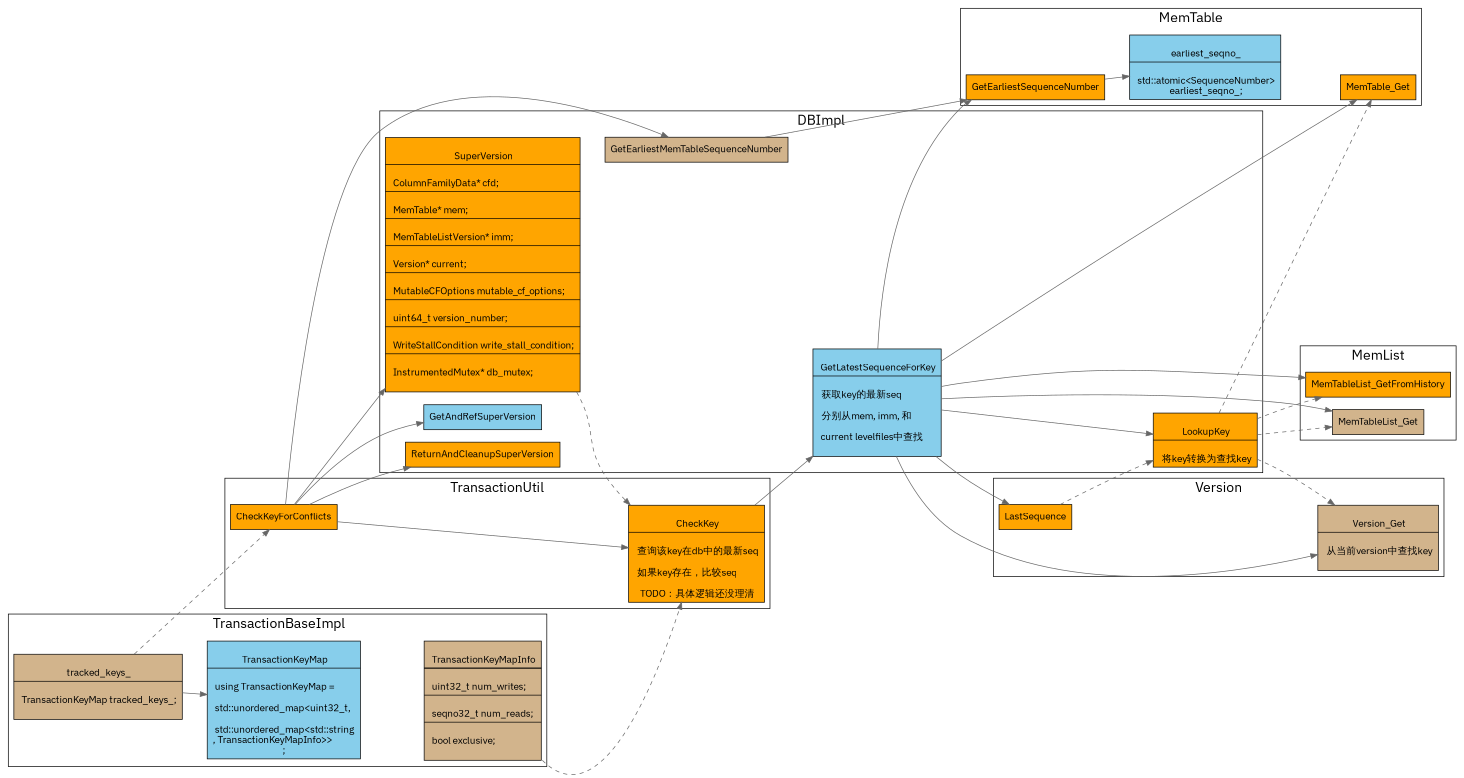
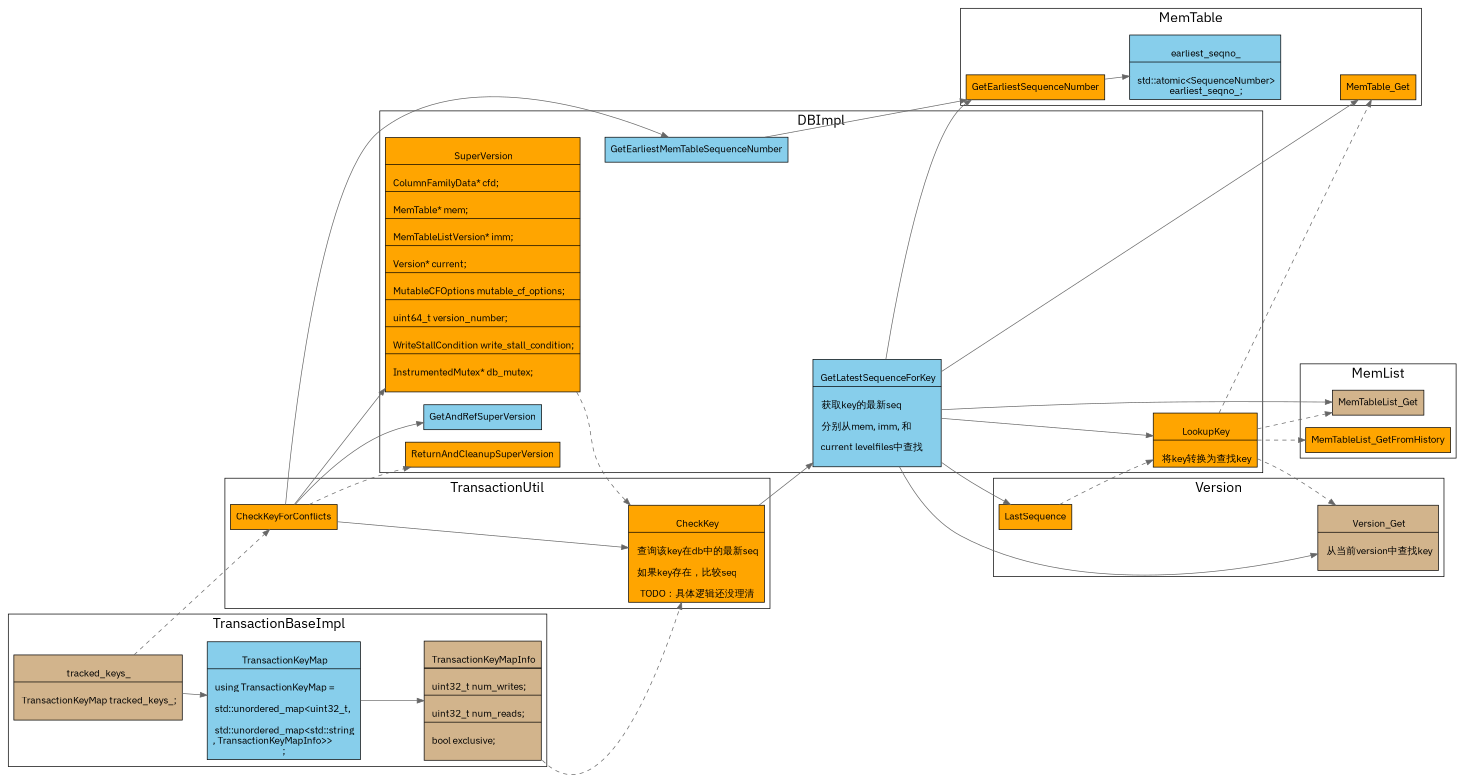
node "GetEarliestMemTableSequenceNumber": fillcolor tan -> skyblue
edge "GetLatestSequenceForKey" -> "MemTableList_GetFromHistory": removed
edge "CheckKeyForConflicts" -> "ReturnAndCleanupSuperVersion": style solid -> dashed
edge "TransactionKeyMap" -> "TransactionKeyMapInfo": added
node "TransactionKeyMapInfo": text "seqno32_t num_reads;" -> "uint32_t num_reads;"
